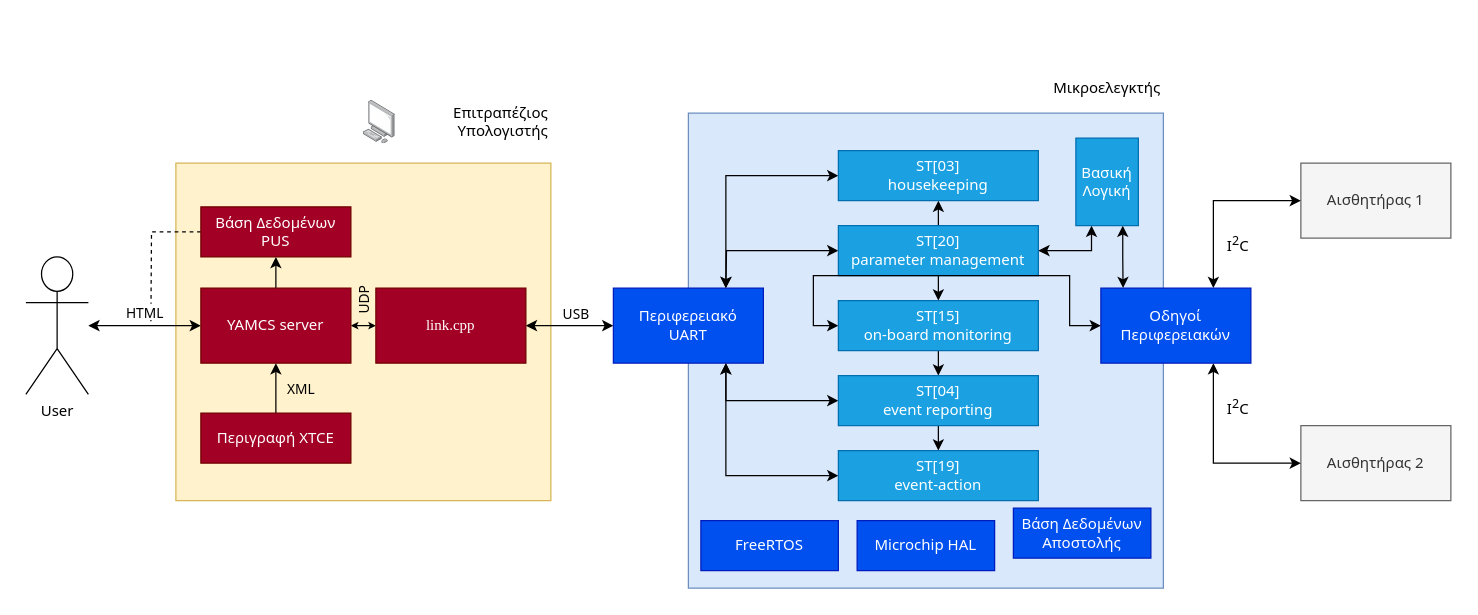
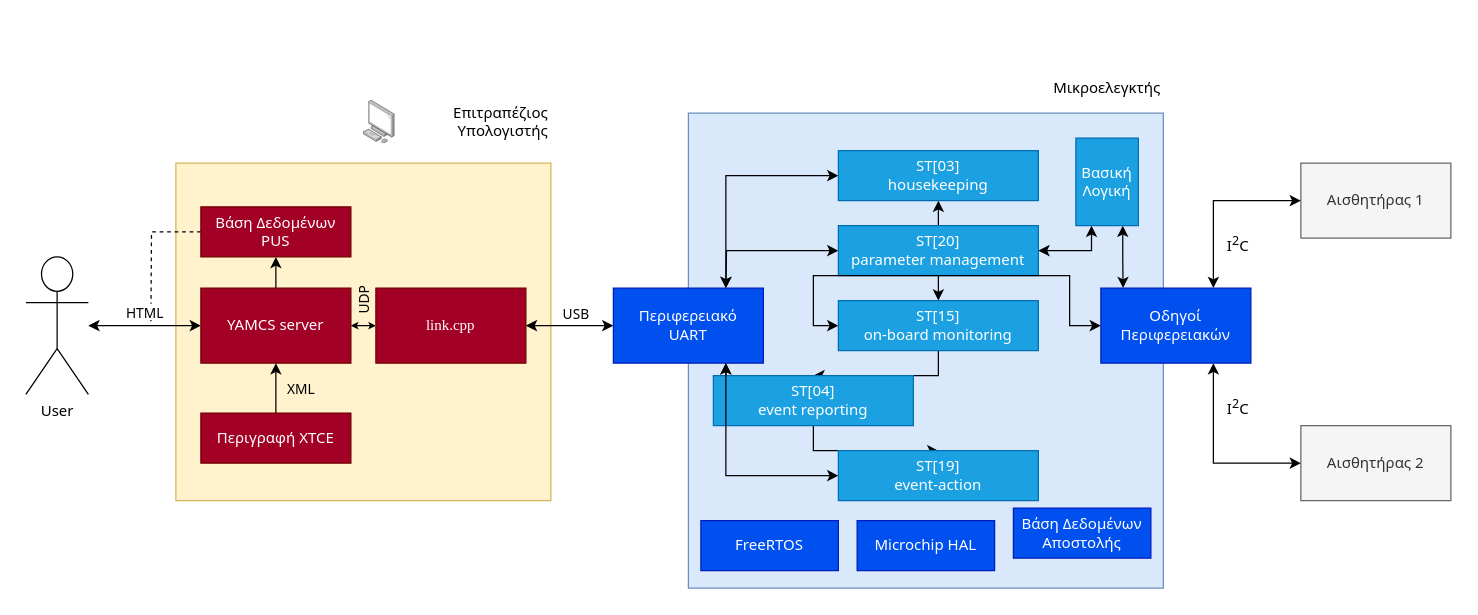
node "ST[04] event reporting": moved (938, 401) -> (813, 401)
